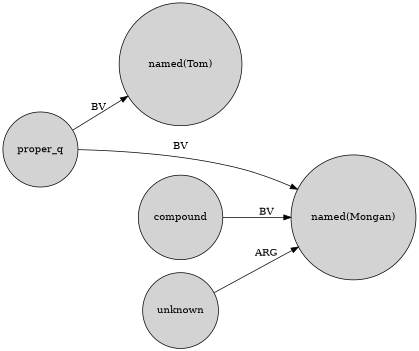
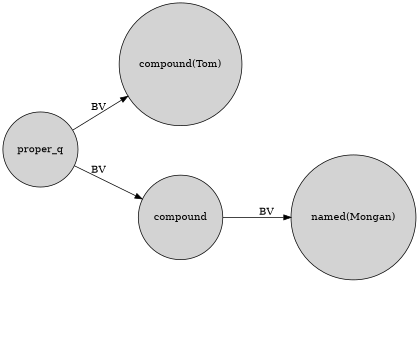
node "named(Tom)": label "named(Tom)" -> "compound(Tom)"
edge "proper_q" -> "named(Mongan)": now "proper_q" -> "compound"
node "unknown": removed
